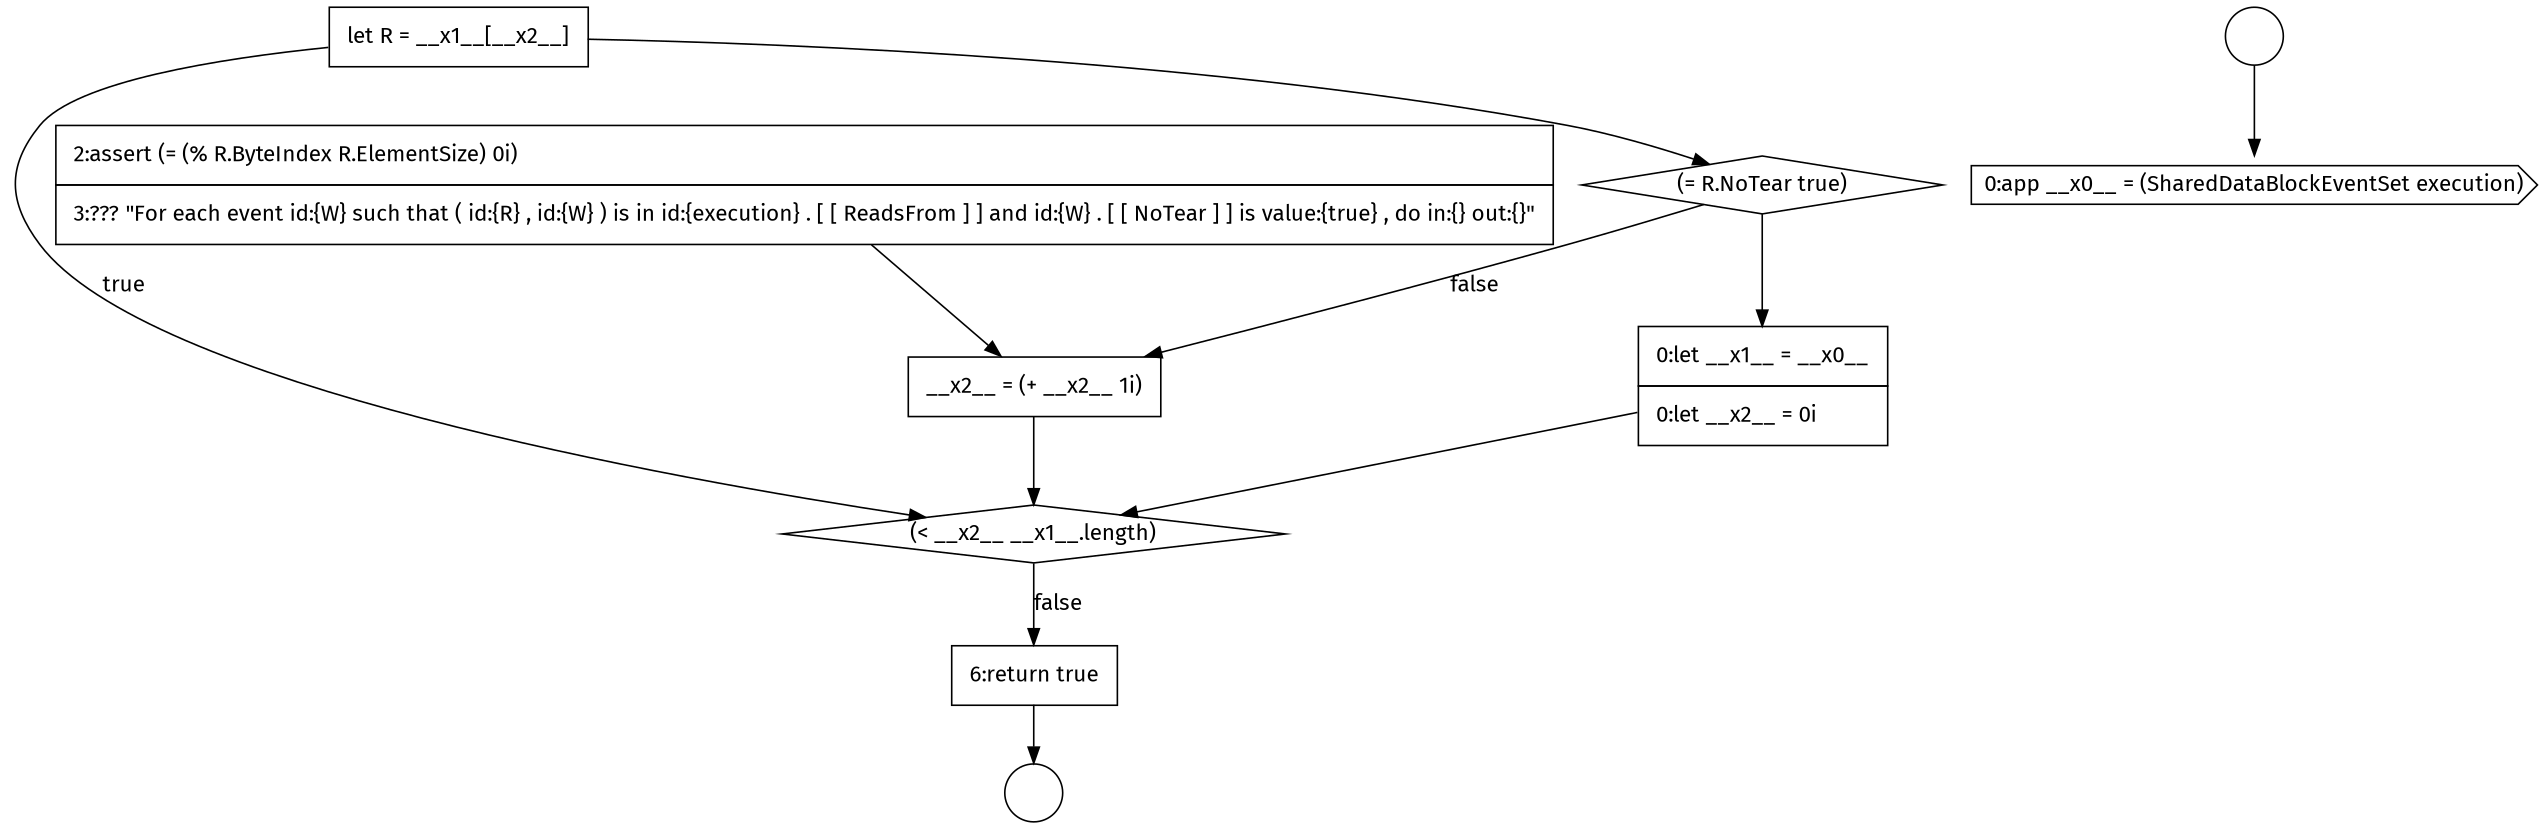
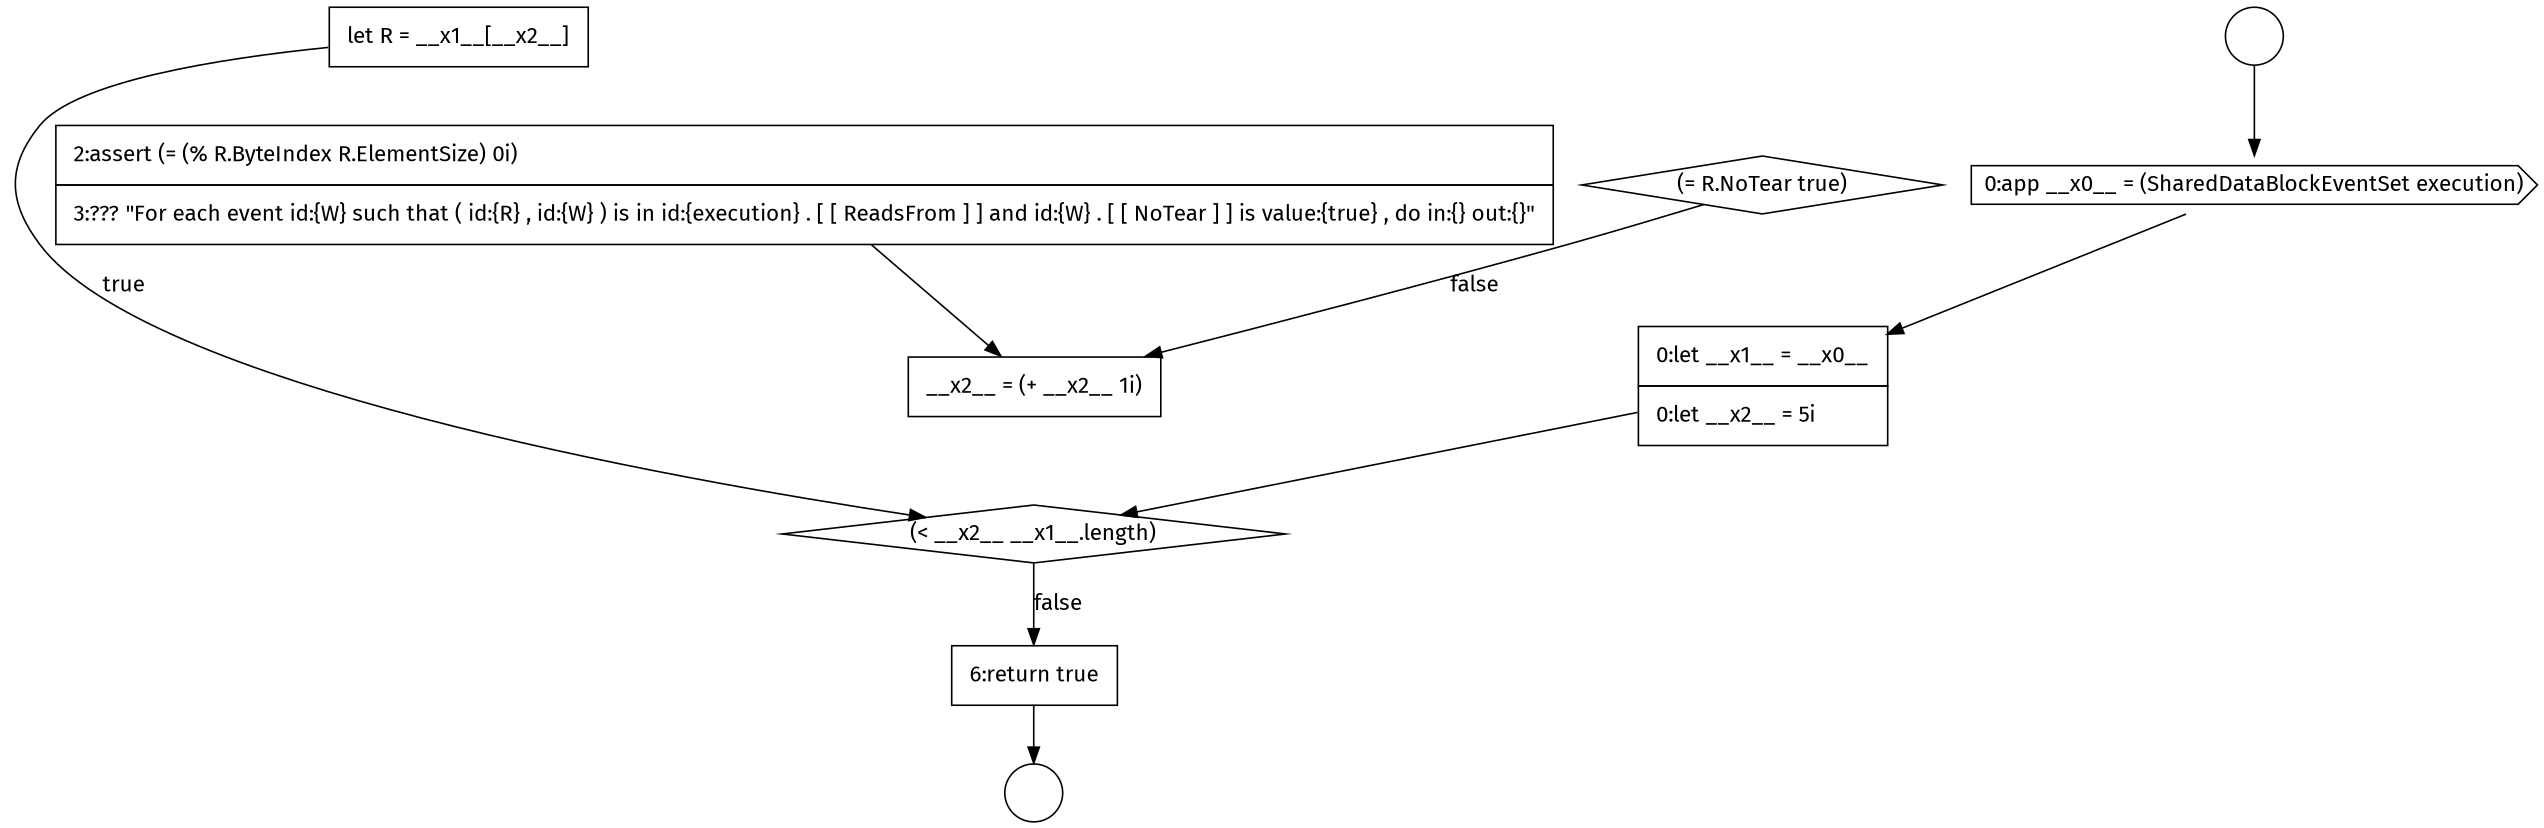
edge "let R = __x1__[__x2__]" -> "(= R.NoTear true)": removed
edge "(= R.NoTear true)" -> "0:let __x1__ = __x0__": now "0:app __x0__ = (SharedDataBlockEventSet execution)" -> "0:let __x1__ = __x0__"
node "0:let __x1__ = __x0__": text "0:let __x2__ = 0i" -> "0:let __x2__ = 5i"
edge "__x2__ = (+ __x2__ 1i)" -> "(< __x2__ __x1__.length)": removed
